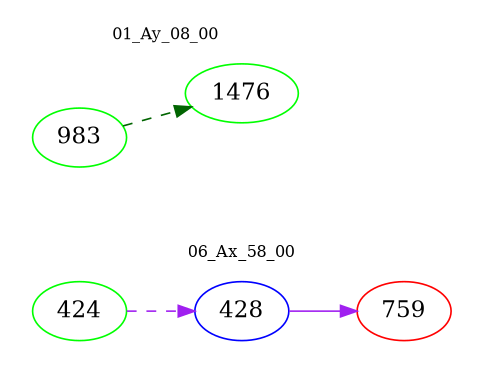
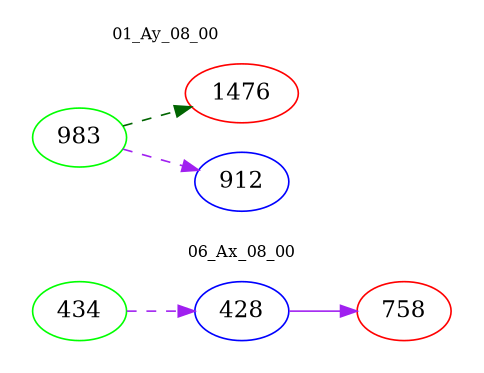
node "1476": color green -> red
node "912": added
cluster "06_Ax_58_00": label "06_Ax_58_00" -> "06_Ax_08_00"
node "424": label "424" -> "434"
node "759": label "759" -> "758"
